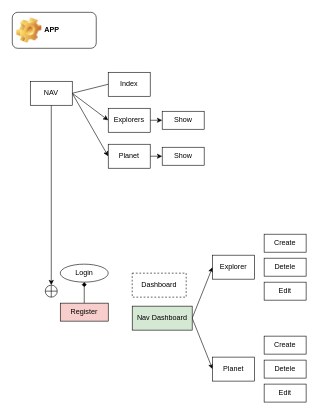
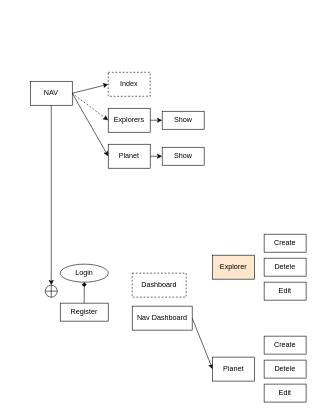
node "APP": removed
node "Index": style solid -> dashed
edge "Index" -- "NAV": arrowhead none -> classic
edge "NAV" -> "Explorers": style solid -> dashed
node "Explorer": fillcolor #ffffff -> #ffe6cc
edge "Nav Dashboard" -> "Explorer": removed
node "Register": fillcolor #f8cecc -> #ffffff
node "Nav Dashboard": fillcolor #d5e8d4 -> #ffffff
